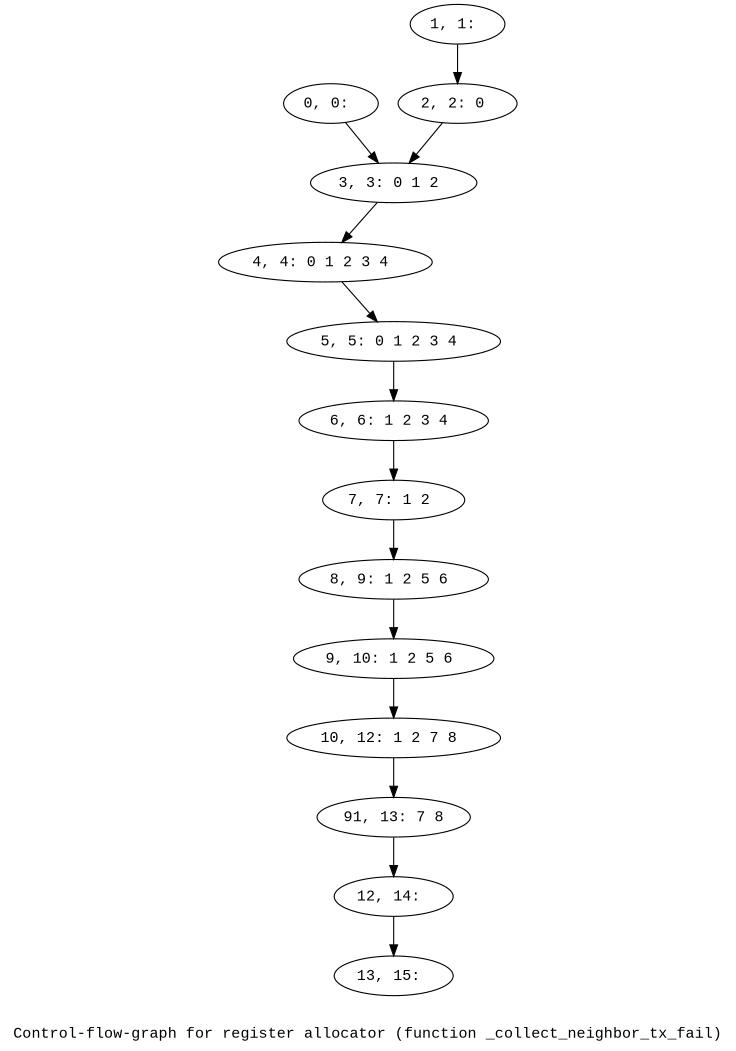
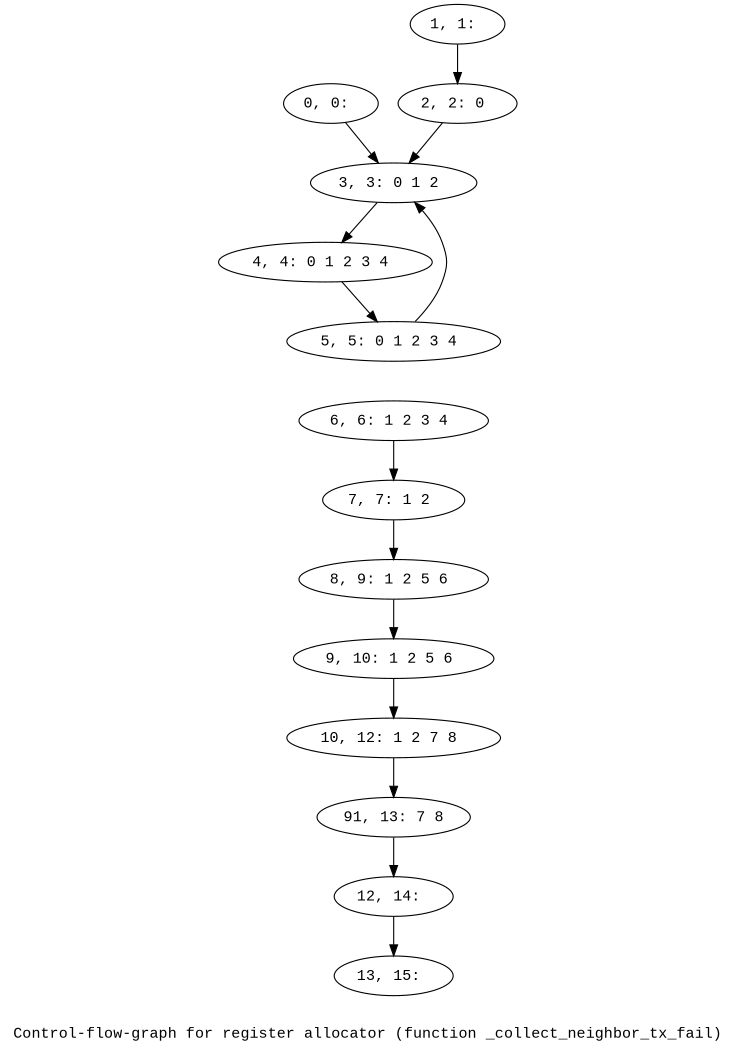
edge "5, 5: 0 1 2 3 4" -> "6, 6: 1 2 3 4": now "5, 5: 0 1 2 3 4" -> "3, 3: 0 1 2"
